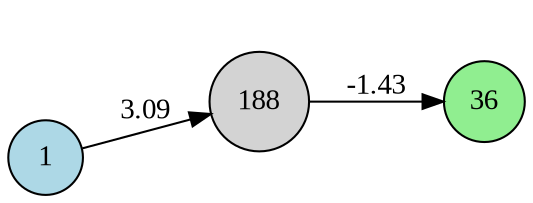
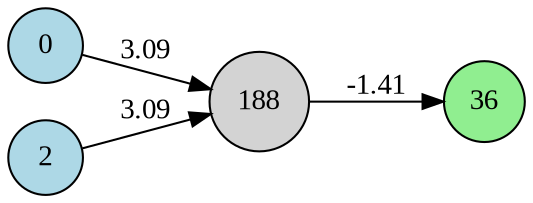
node "0": added
edge "188" -> "36": label "-1.43" -> "-1.41"
node "1": label "1" -> "2"
